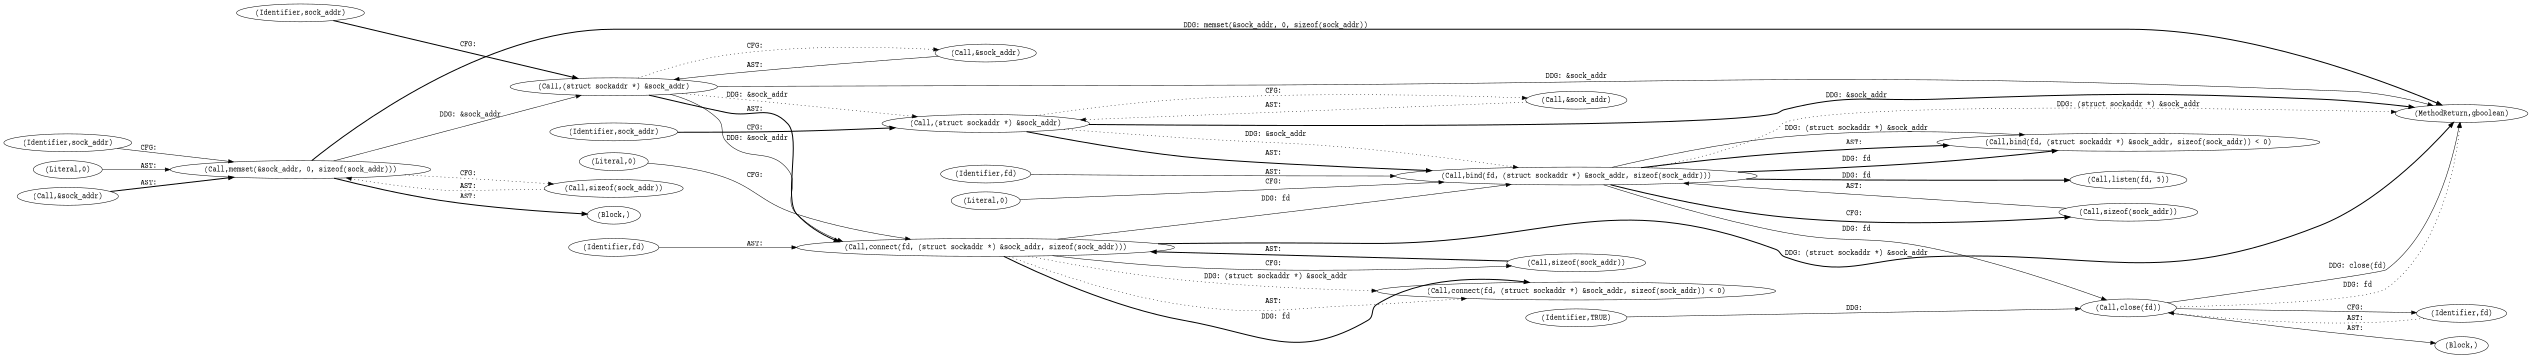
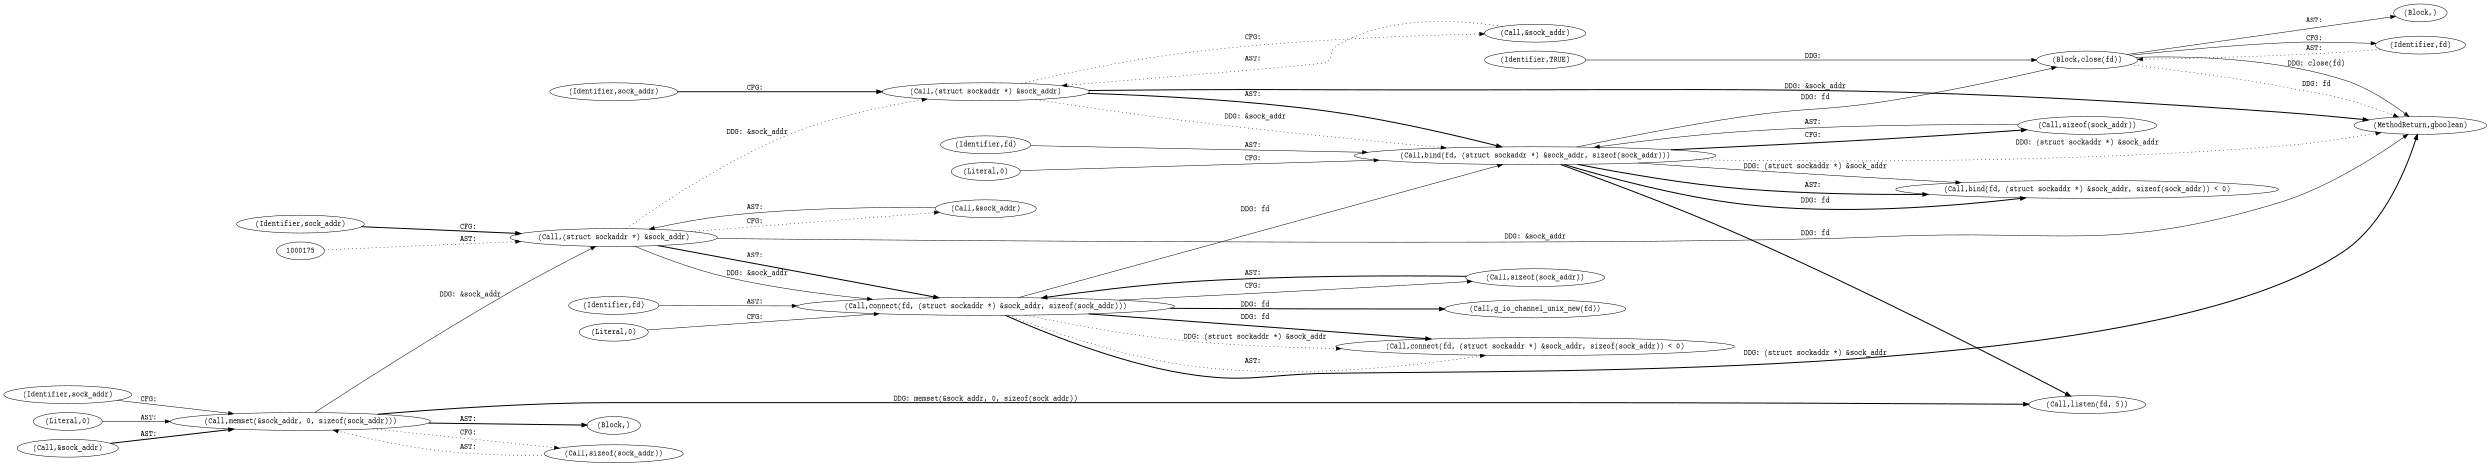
edge "(Call,memset(&sock_addr, 0, sizeof(sock_addr)))" -> "(MethodReturn,gboolean)": now "(Call,memset(&sock_addr, 0, sizeof(sock_addr)))" -> "(Call,listen(fd, 5))"
node "1000175": added
node "(Call,close(fd))": label "(Call,close(fd))" -> "(Block,close(fd))"
node "(Call,g_io_channel_unix_new(fd))": added
